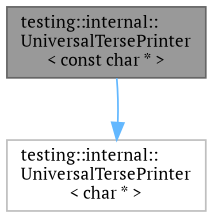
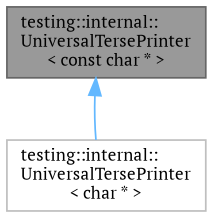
edge "testing::internal:: UniversalTersePrinter < const char * >" -> "testing::internal:: UniversalTersePrinter < char * >": reversed
